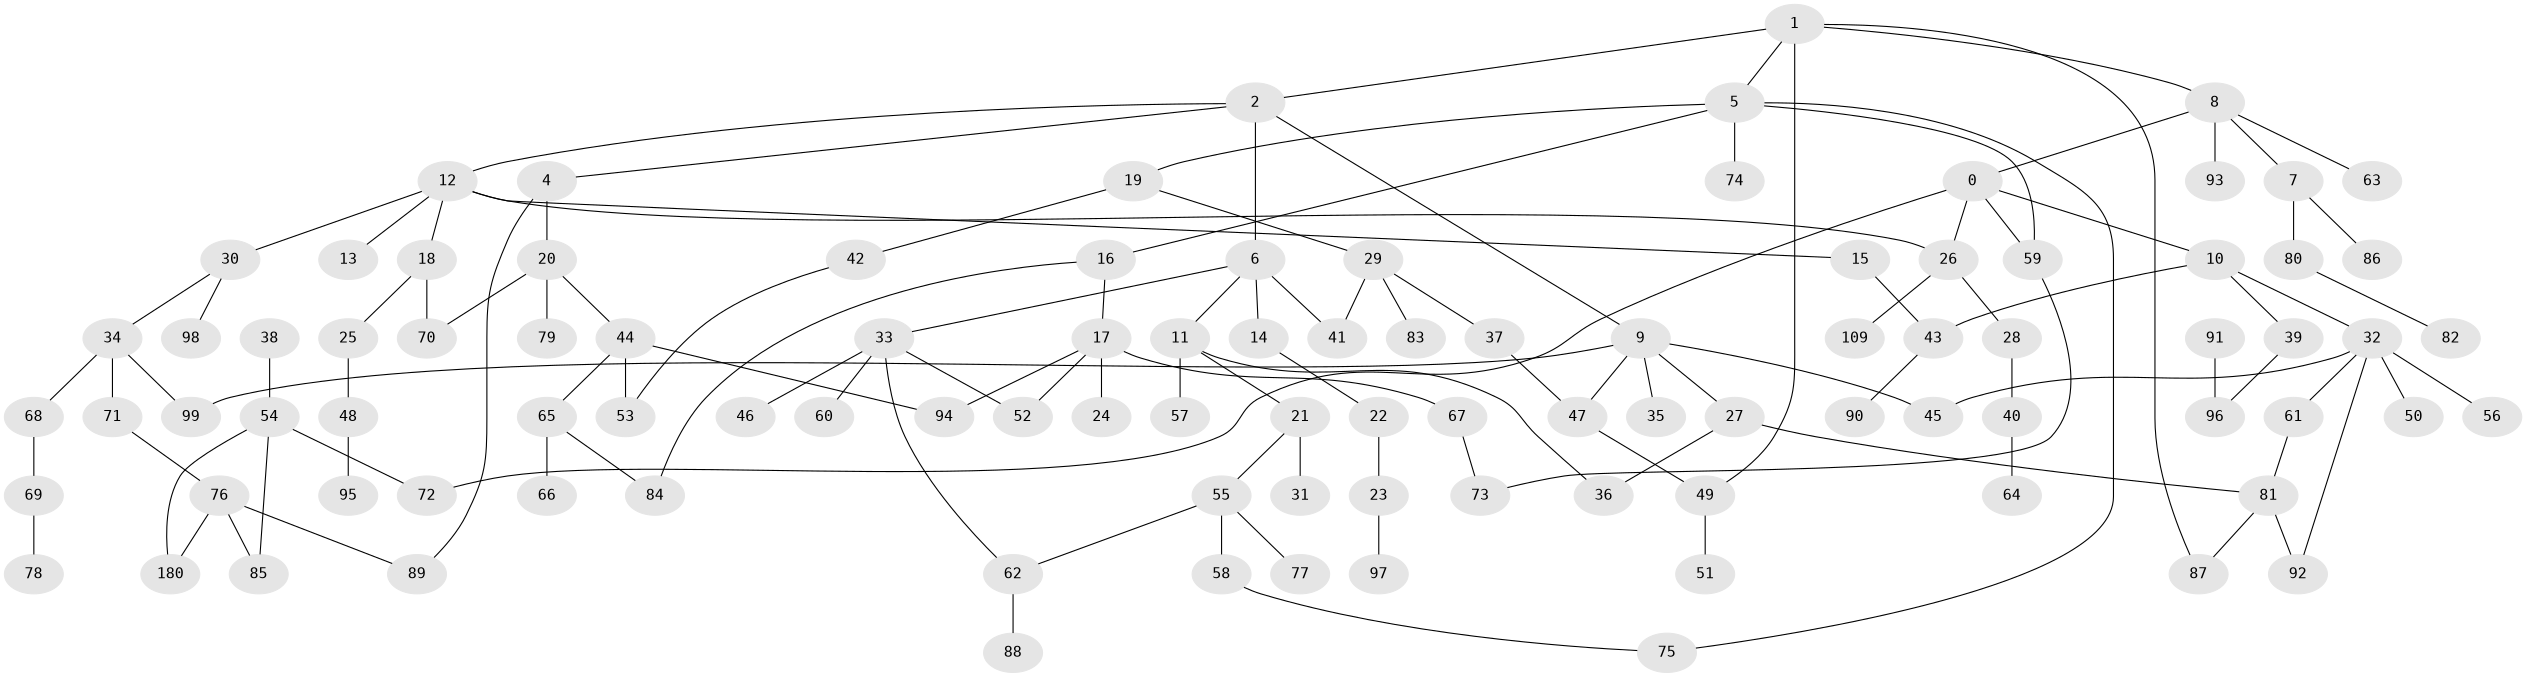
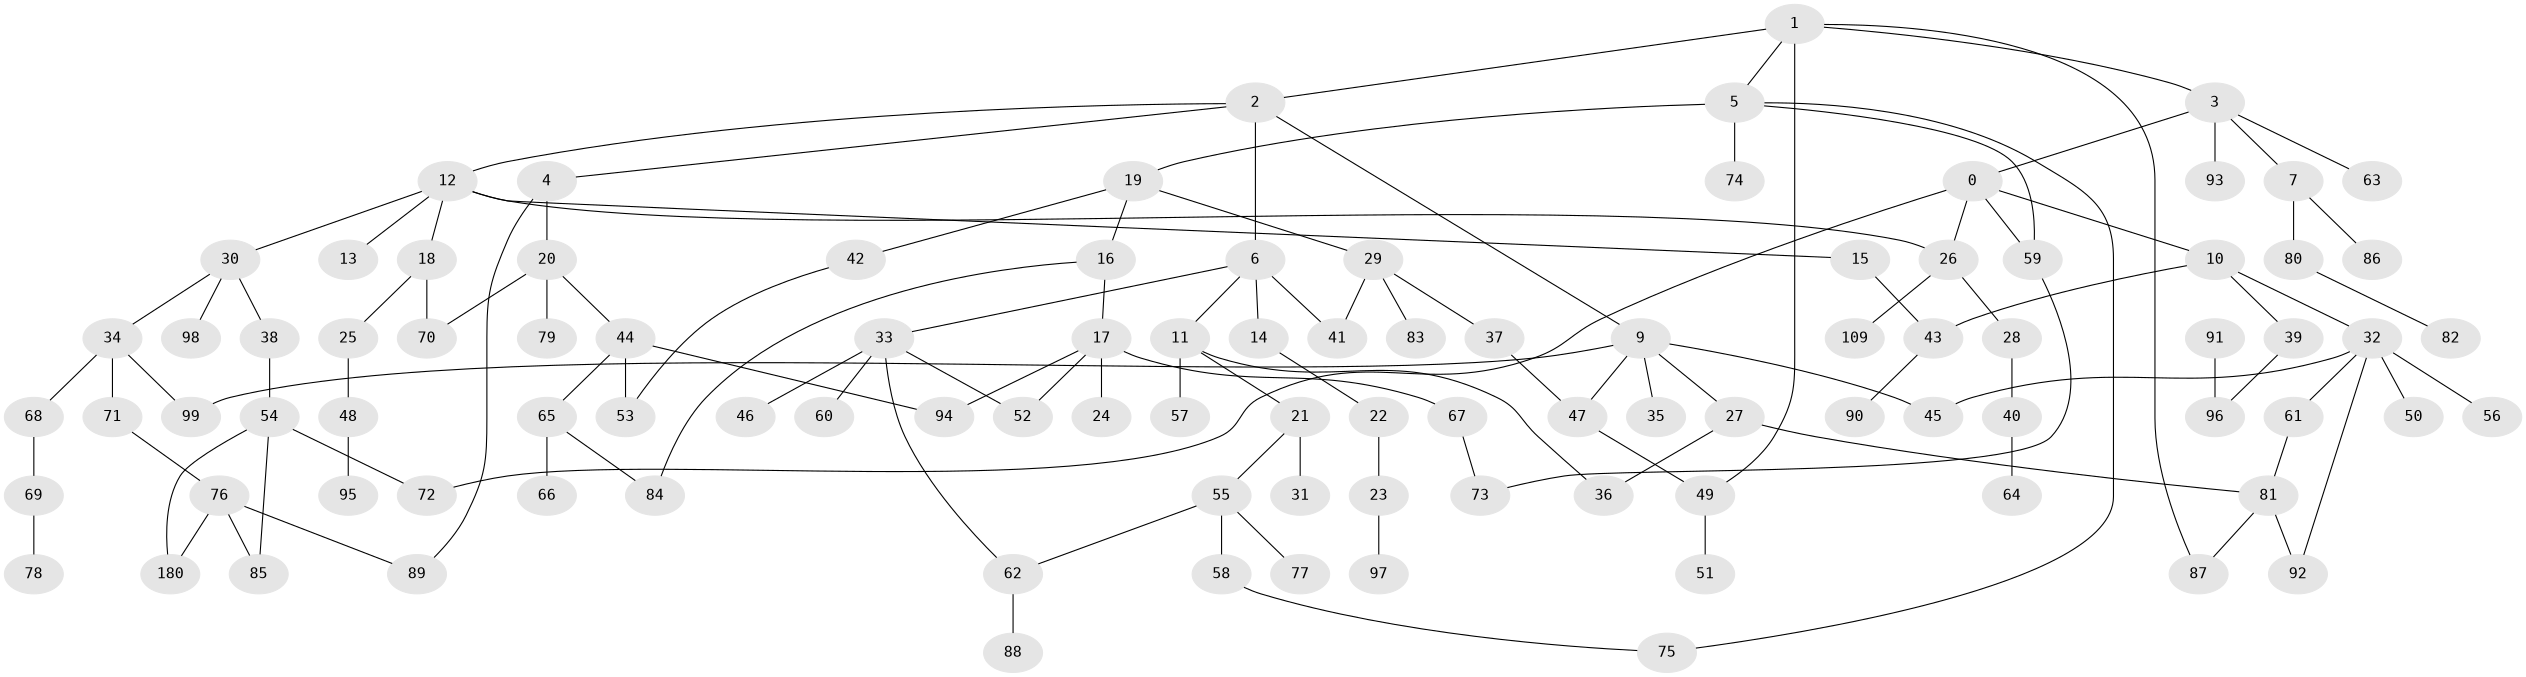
node "8": label "8" -> "3"
edge "5" -- "16": now "19" -- "16"
edge "30" -- "38": added
